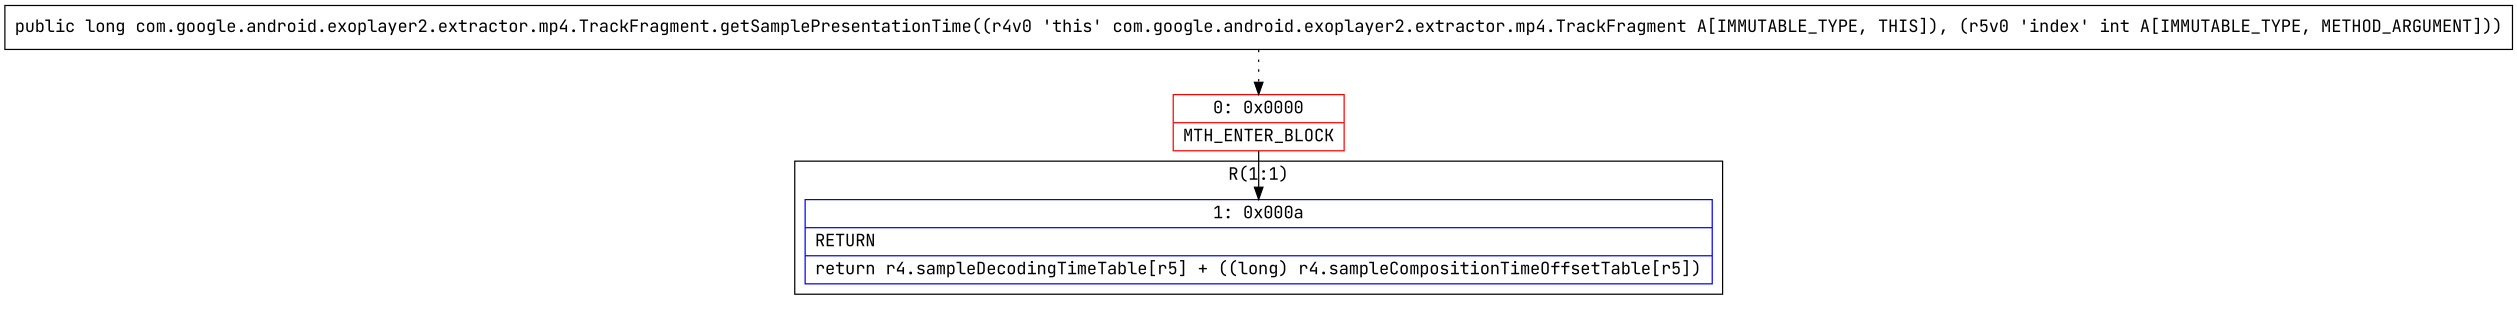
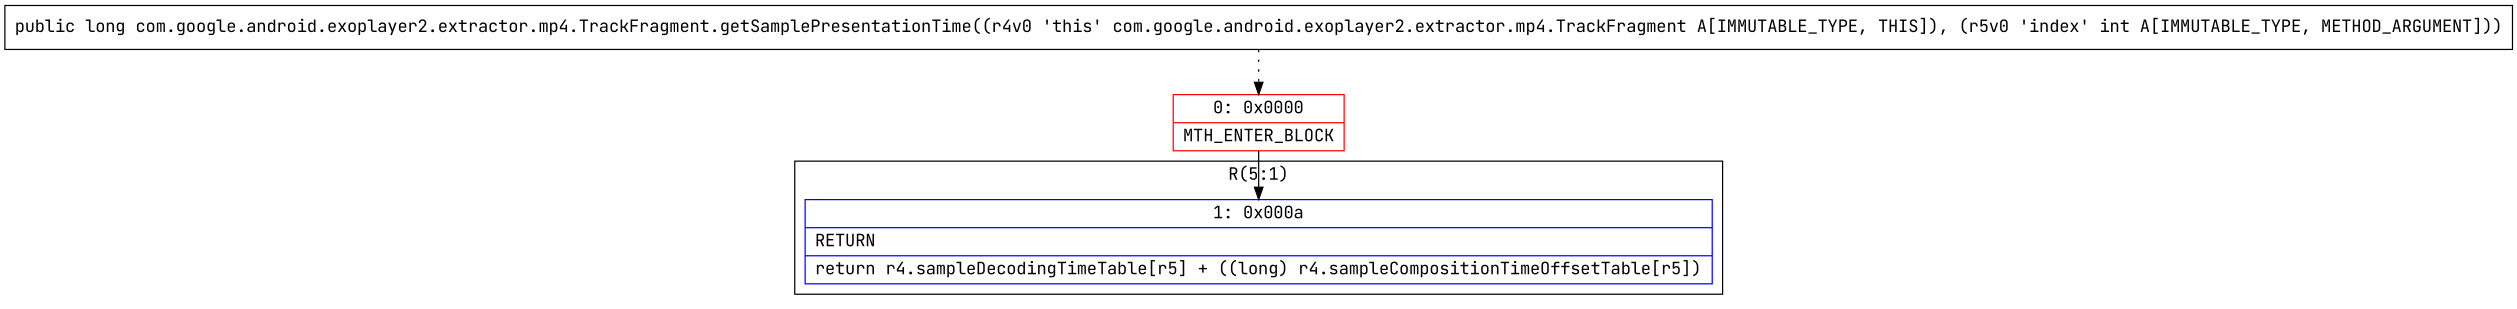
cluster "R(1:1)": label "R(1:1)" -> "R(5:1)"
